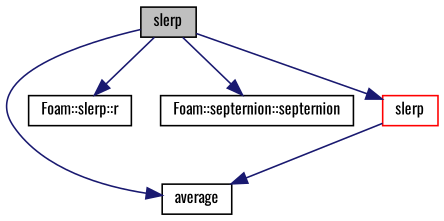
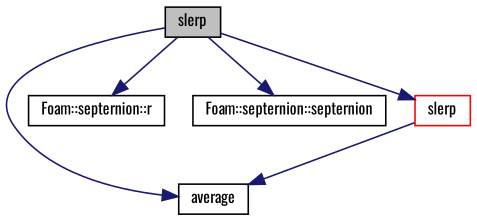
node "Foam::slerp::r": label "Foam::slerp::r" -> "Foam::septernion::r"
